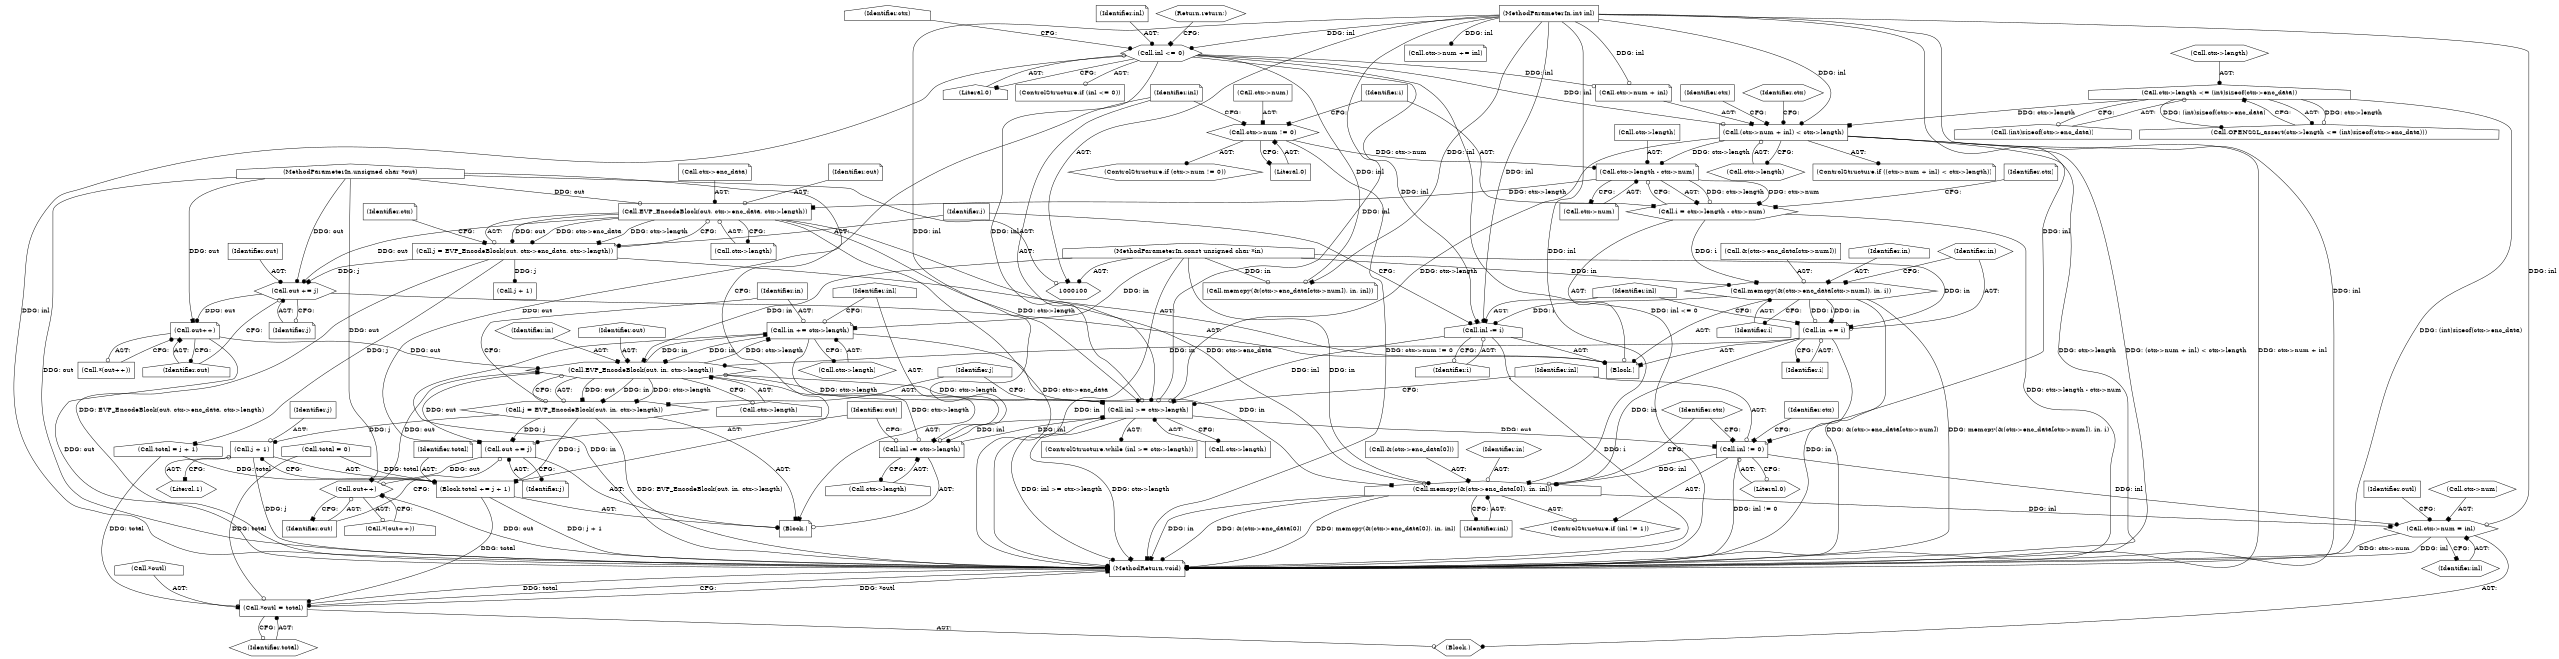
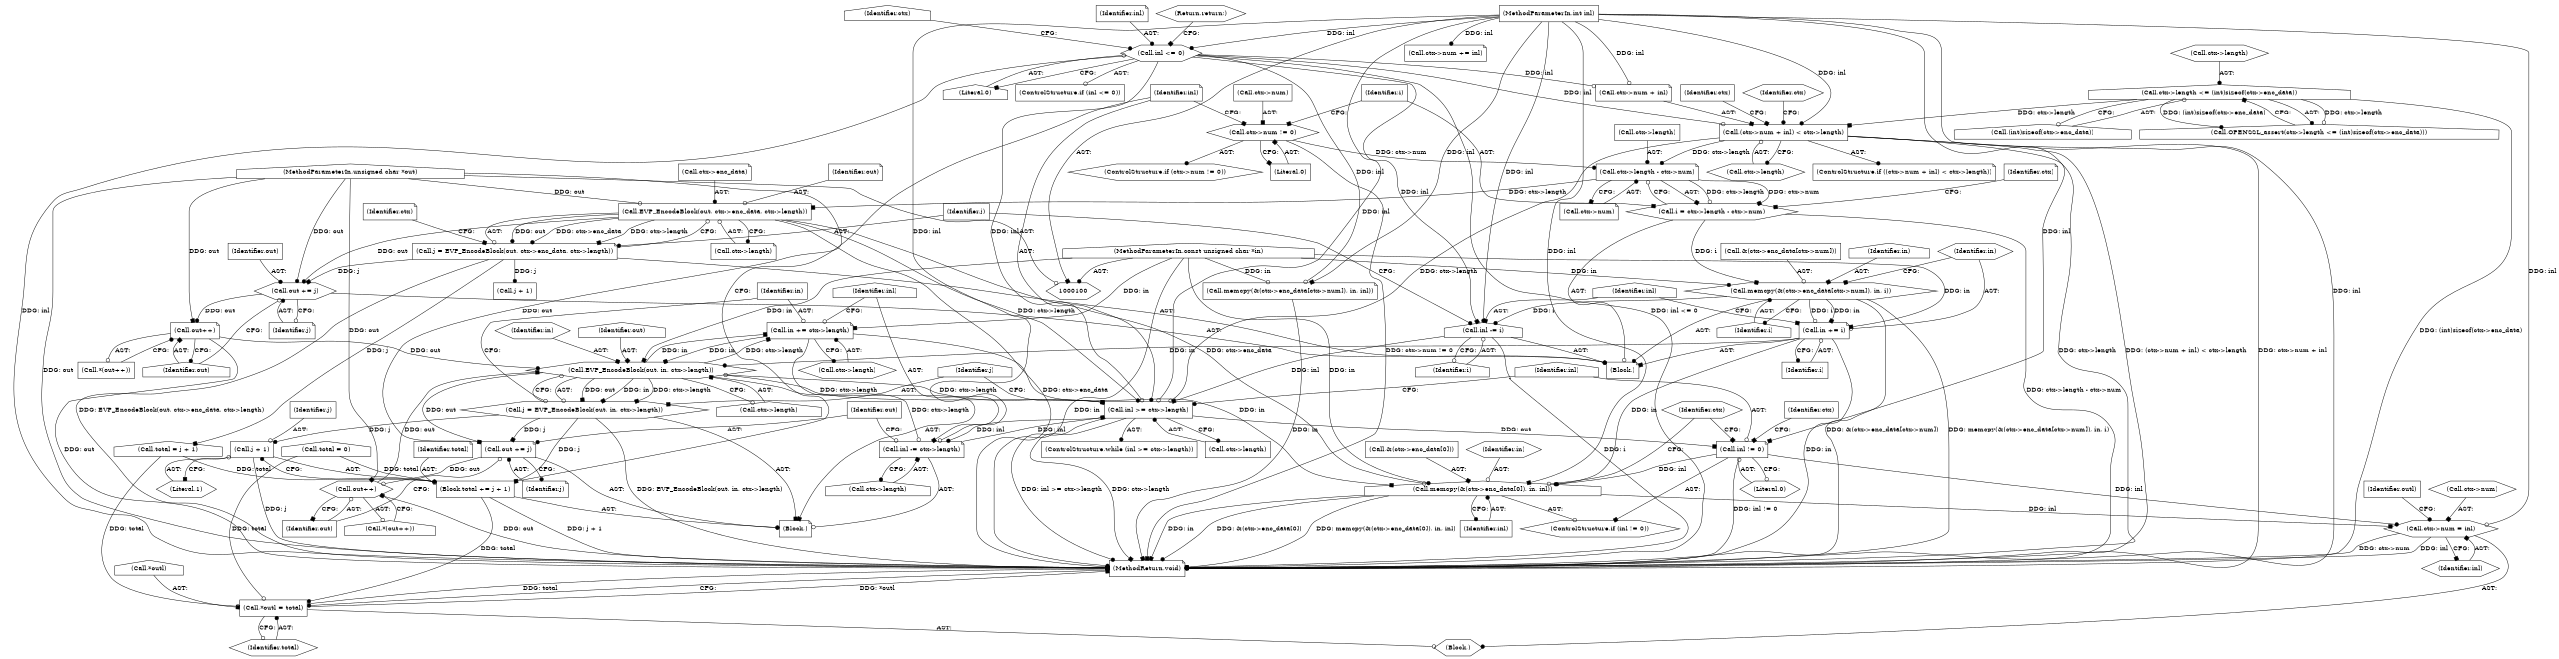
edge "(Call,in += ctx->length)" -> "(MethodReturn,void)": now "(Call,memcpy(&(ctx->enc_data[ctx->num]), in, inl))" -> "(MethodReturn,void)"
node "(ControlStructure,if (inl != 1))": label "(ControlStructure,if (inl != 1))" -> "(ControlStructure,if (inl != 0))"
